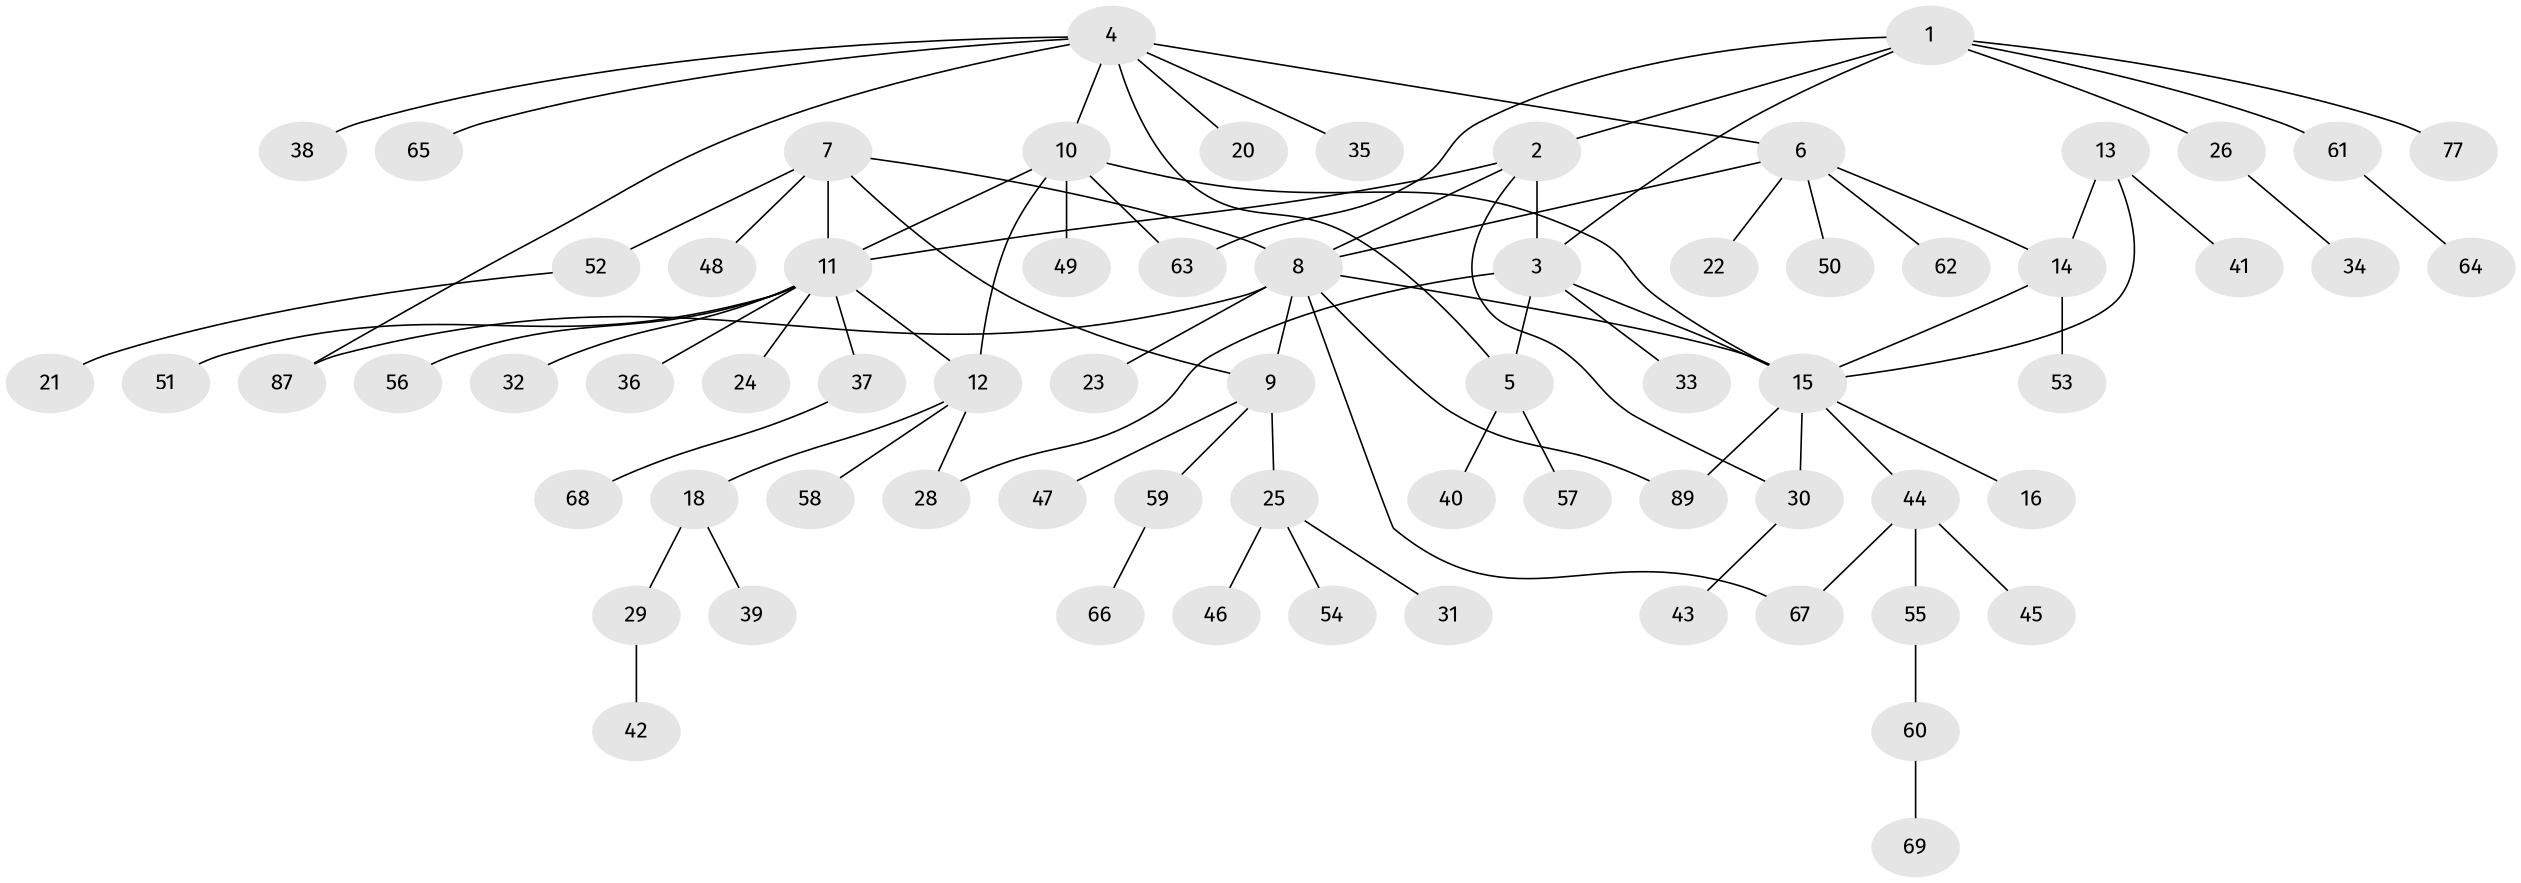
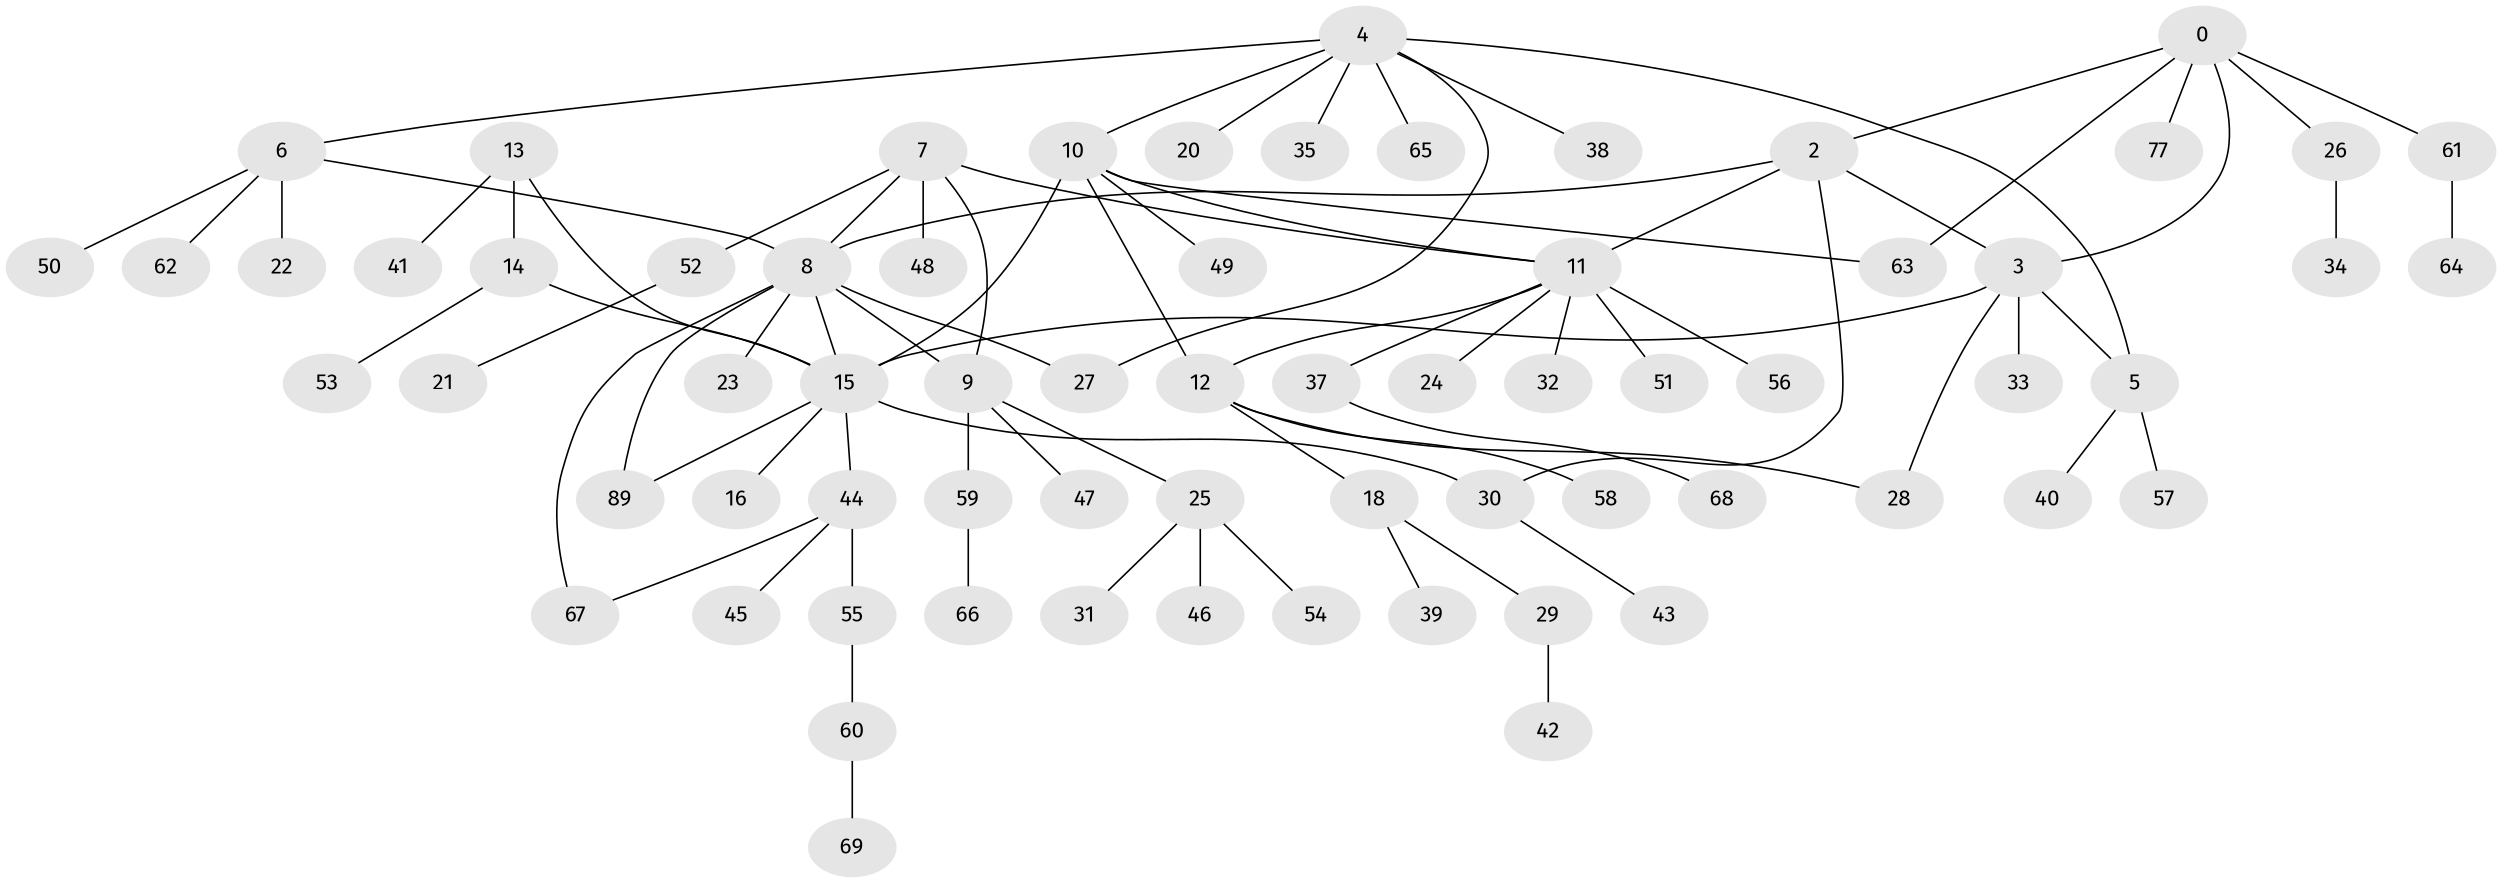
node "1": label "1" -> "0"
edge "6" -- "14": removed
node "87": label "87" -> "27"
node "36": removed
